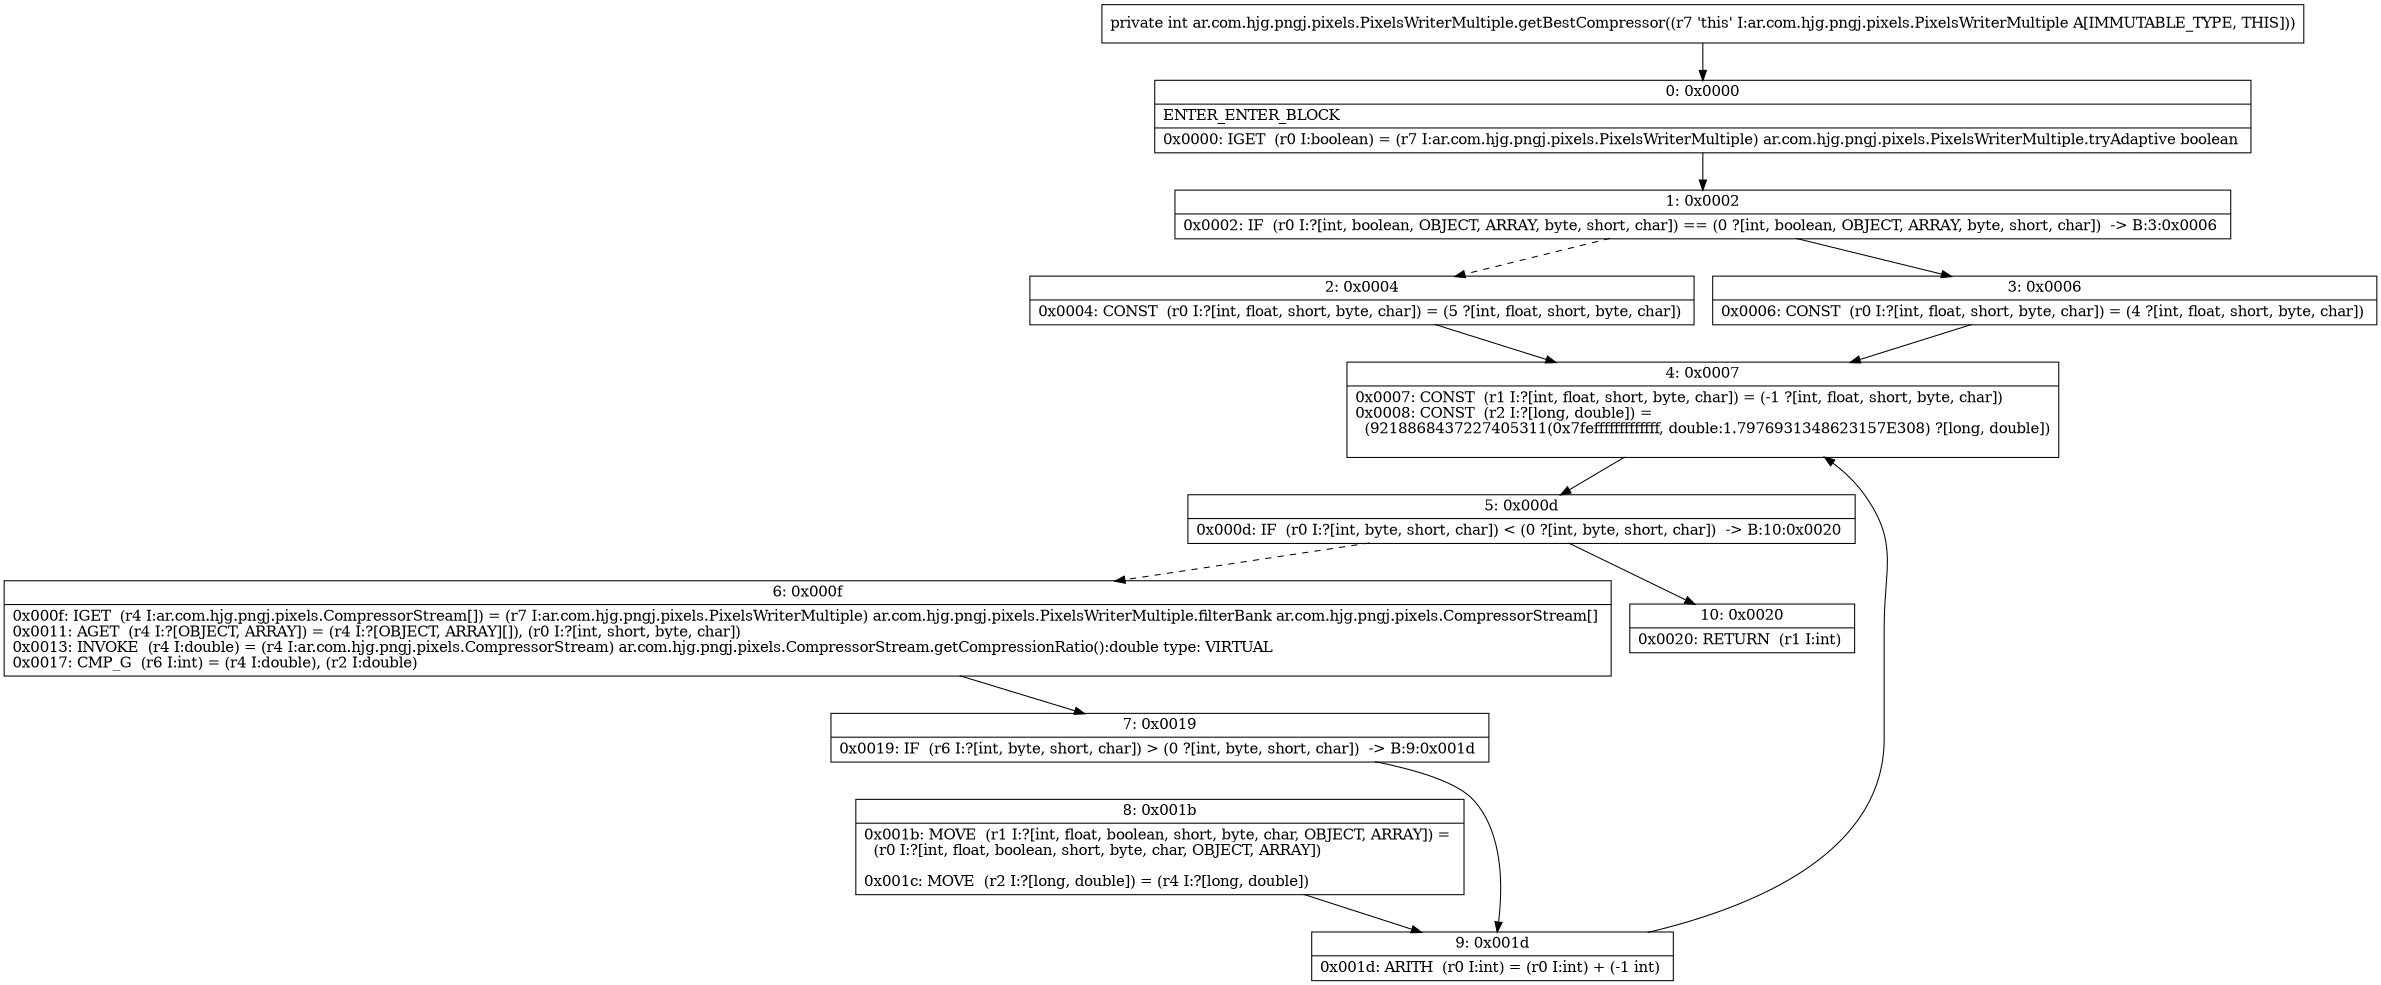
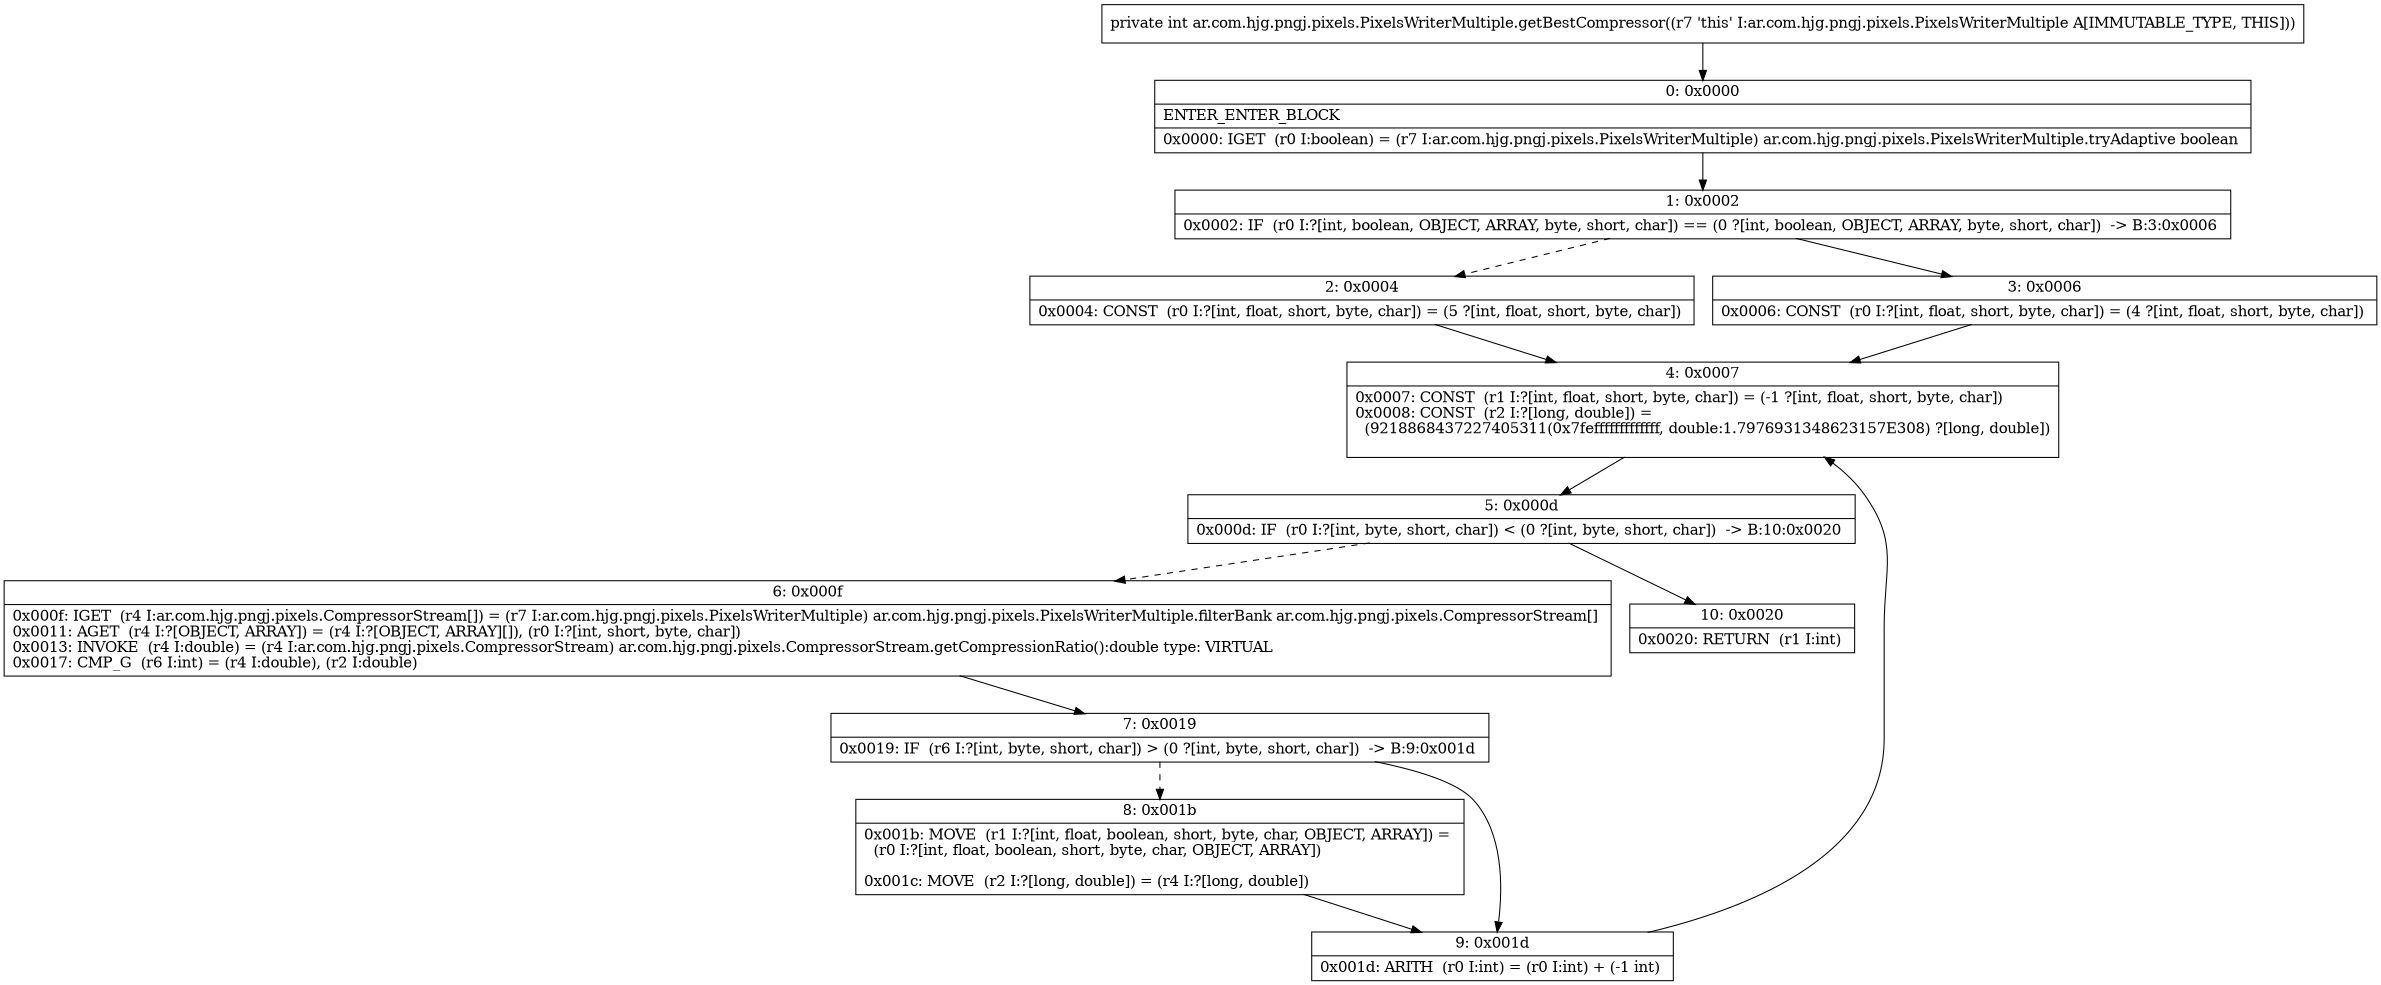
edge "7: 0x0019" -> "8: 0x001b": added
